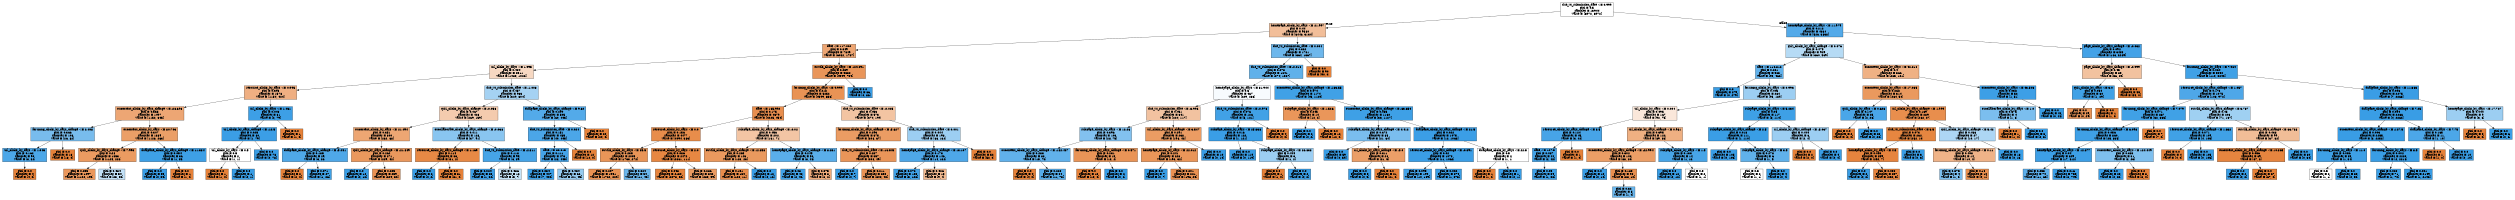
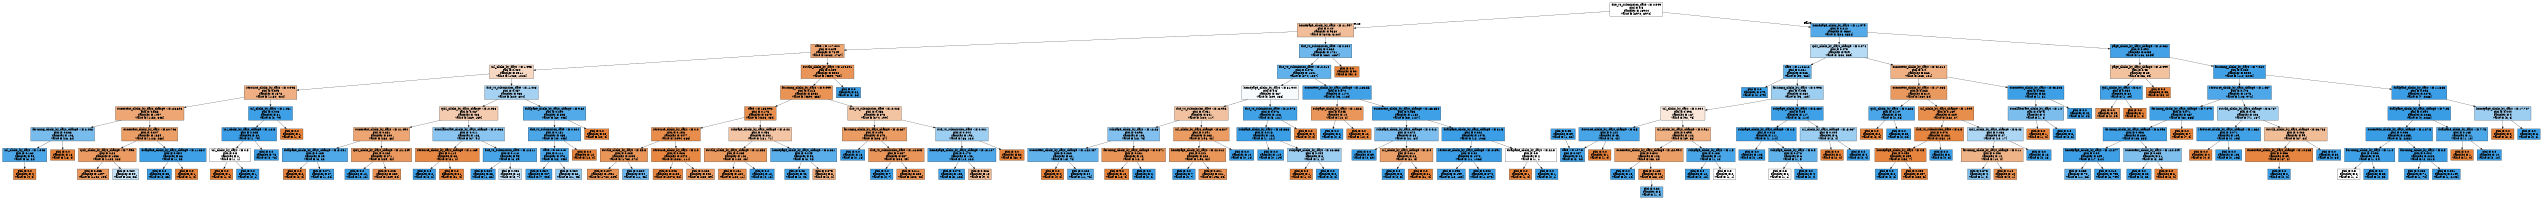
node "gini = 0.0 samples = 18 value = [0, 18]": added
edge "date <= 127.5 gini = 0.087 samples = 44 value = [2, 42]" -> "gini = 0.05 samples = 39 value = [1, 38]": reversed
node "gini = 0.0 samples = 67 value = [67, 0]": removed
